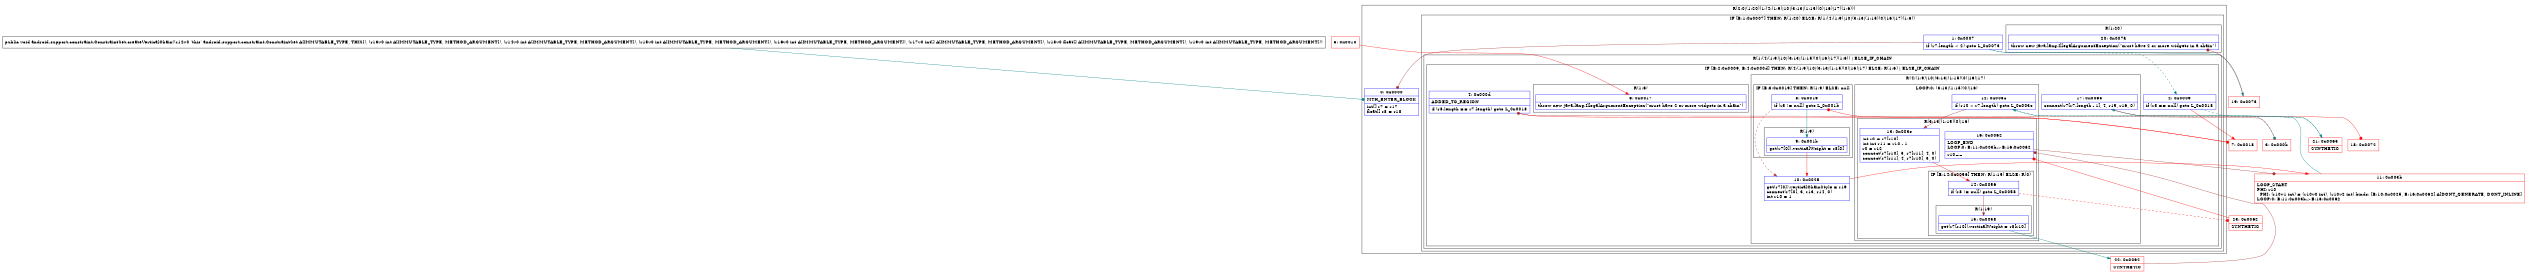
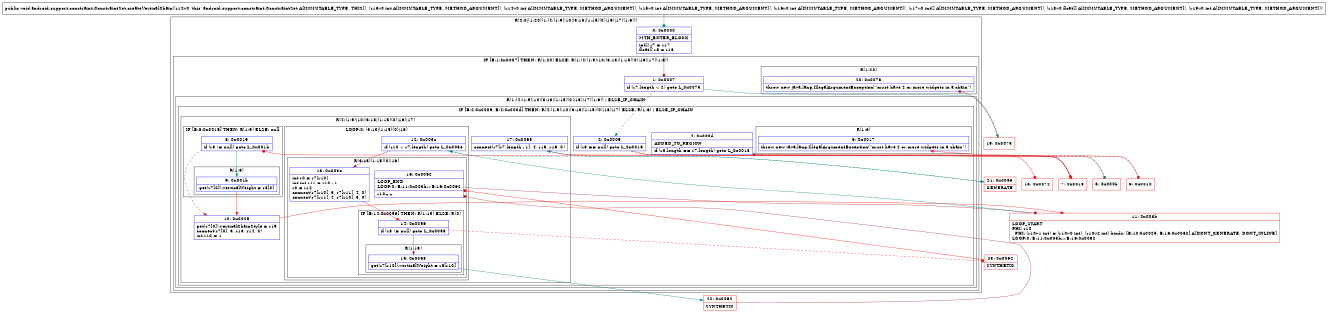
edge "1: 0x0007" -> "0: 0x0000": reversed
node "21: 0x0065": text "SYNTHETIC" -> "GENERATE"
edge "4: 0x000d" -> "5: 0x0010": added
